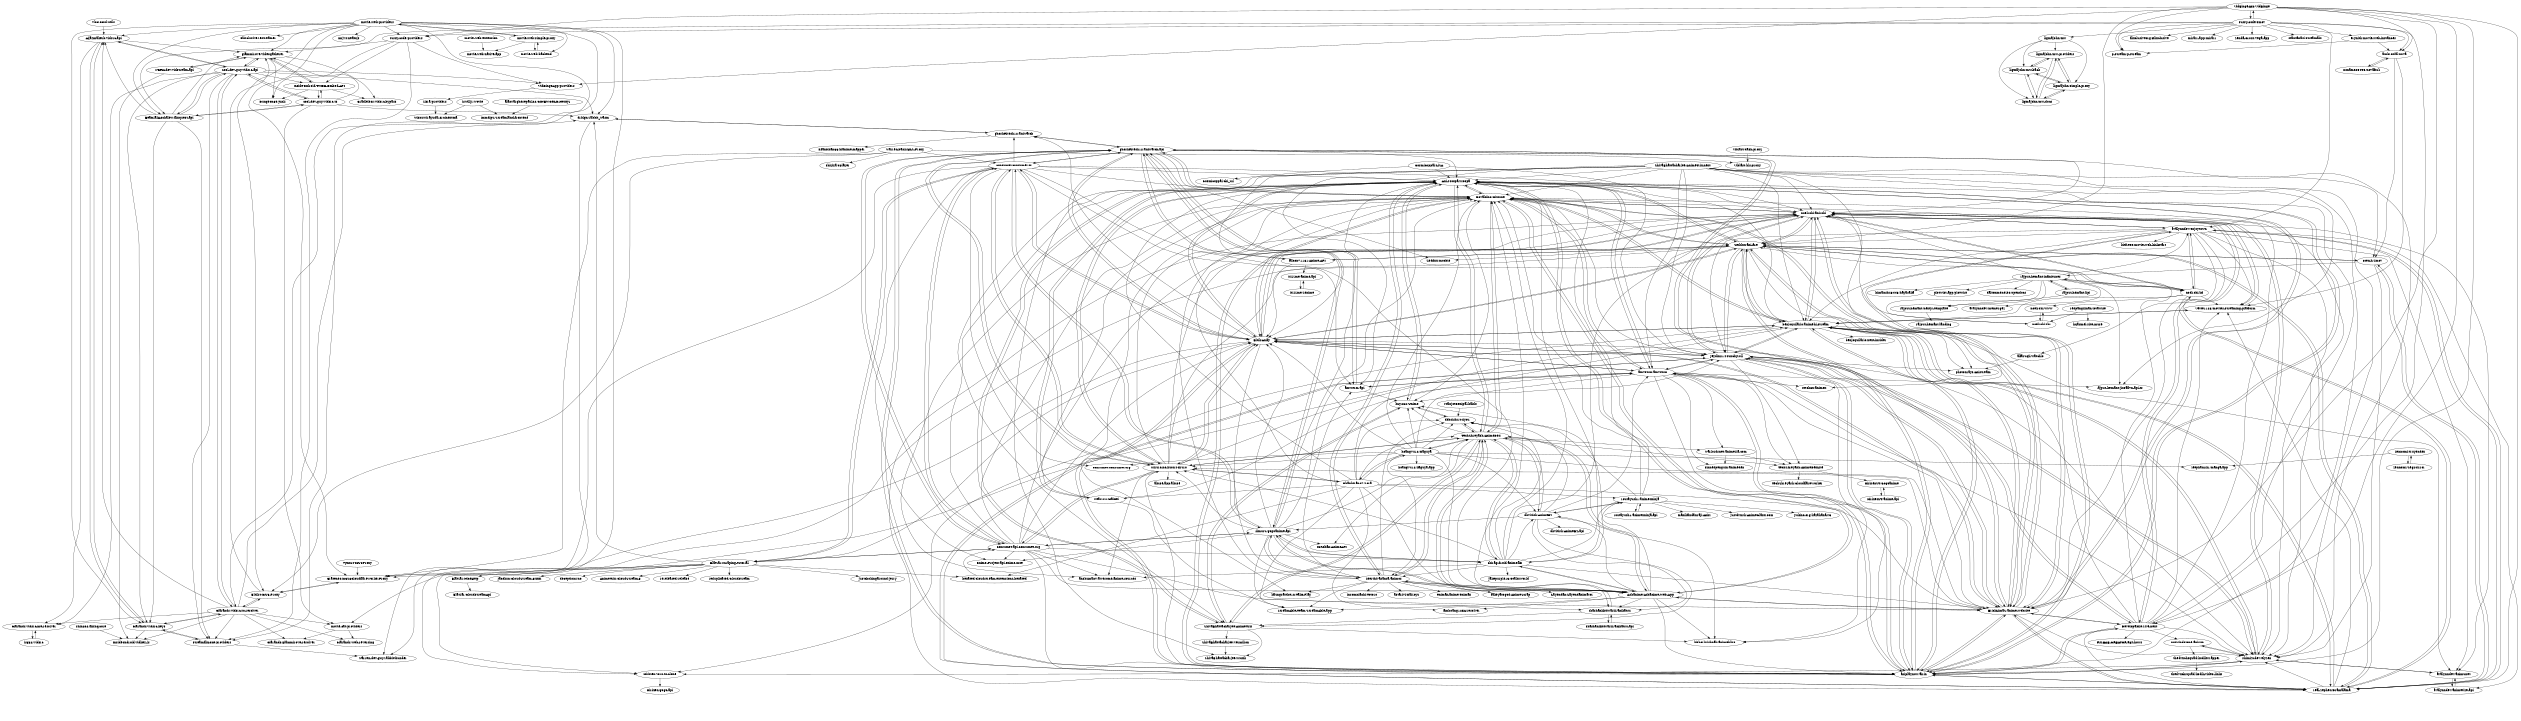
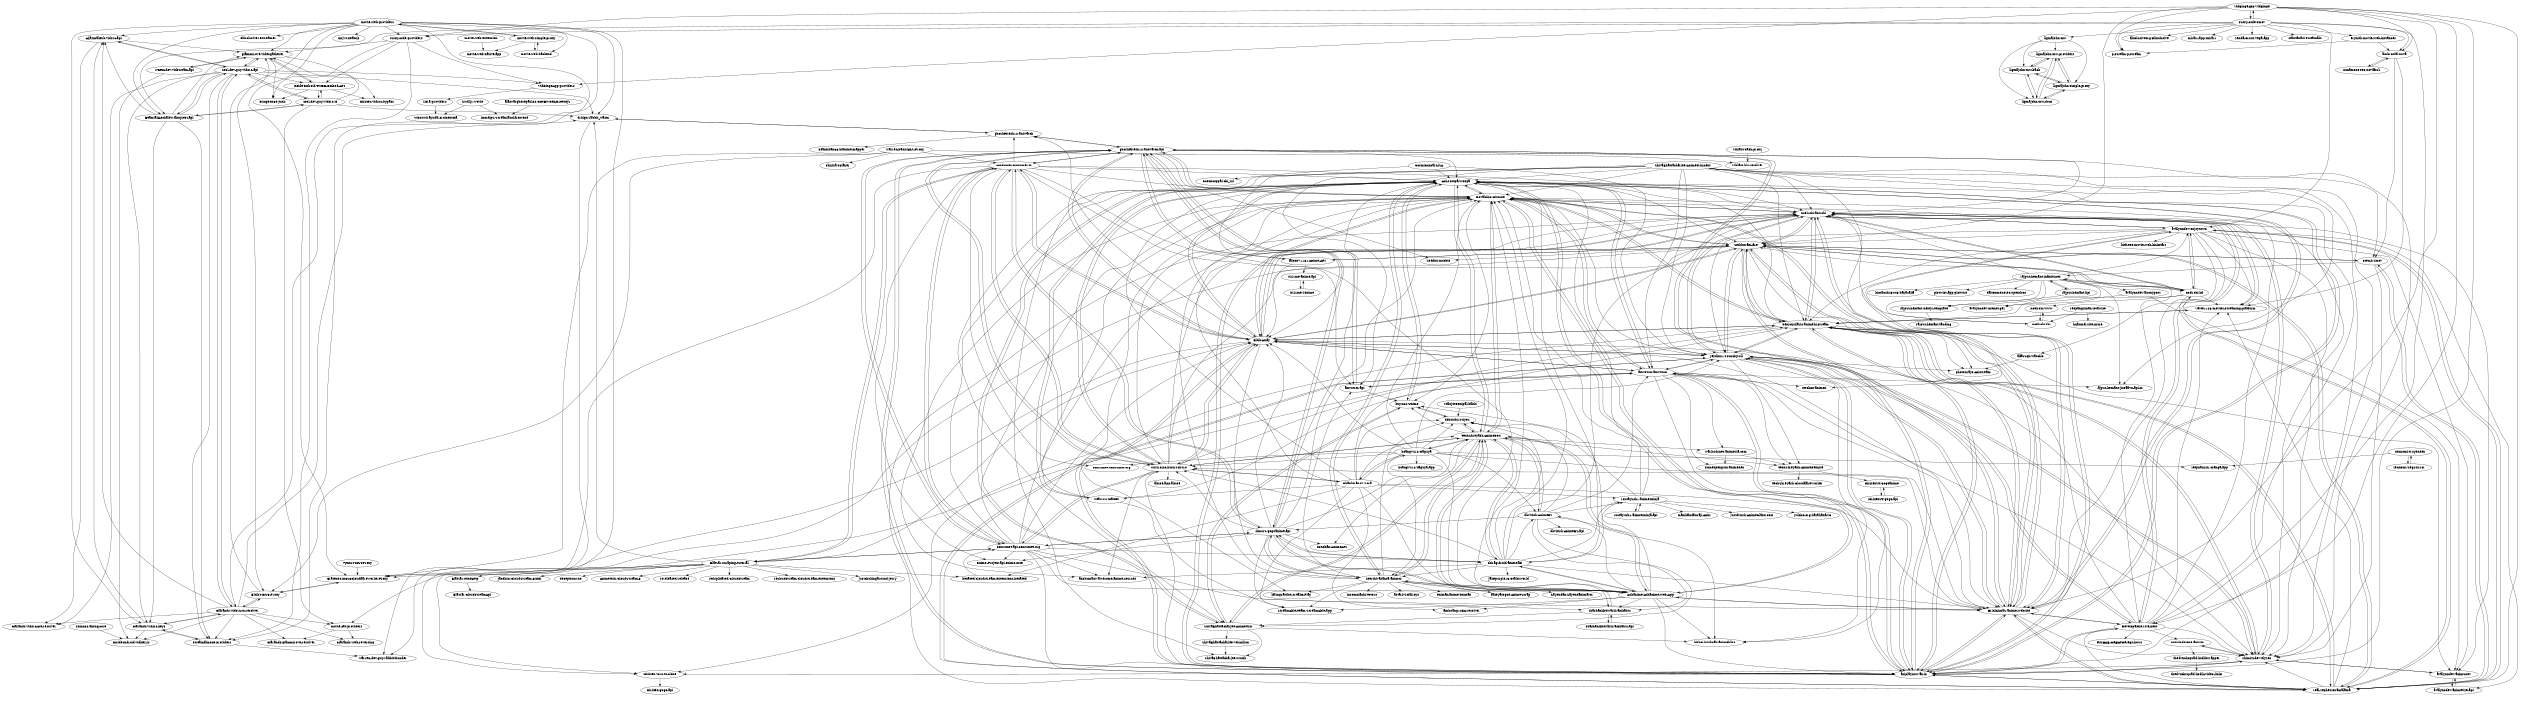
node "vb6rocod/utils": removed
node "Gradleless/vidsrc-bypass": label "Gradleless/vidsrc-bypass" -> "KiriXen/vidsrc-bypass"
node "Viblast/hls-proxy": label "Viblast/hls-proxy" -> "Viblast/hls-resolver"
edge "Zeddxx/ani-fire" -> "Ani-Moopa/Moopa": removed
node "avalynndev/anonypost": added
edge "Aijazmakerb/vidsrc-api" -> "Ciarands/vidsrc-keys": removed
node "benjoquilario/next-insider": removed
edge "amvstrm/amvstrm" -> "huy232/Unime": removed
edge "ErickLimaS/anime-website" -> "Eltik/Anify": removed
edge "hoangvu12/Kaguya" -> "huy232/Unime": removed
node "KirixenYT/anime-api": label "KirixenYT/anime-api" -> "KirixenYT/gogo-api"
edge "routayush1/animexninja" -> "dhvitish/AnimeEZ": removed
node "recloudstream/cloudstream-extensions": added
node "isg32/vidsrc": removed
